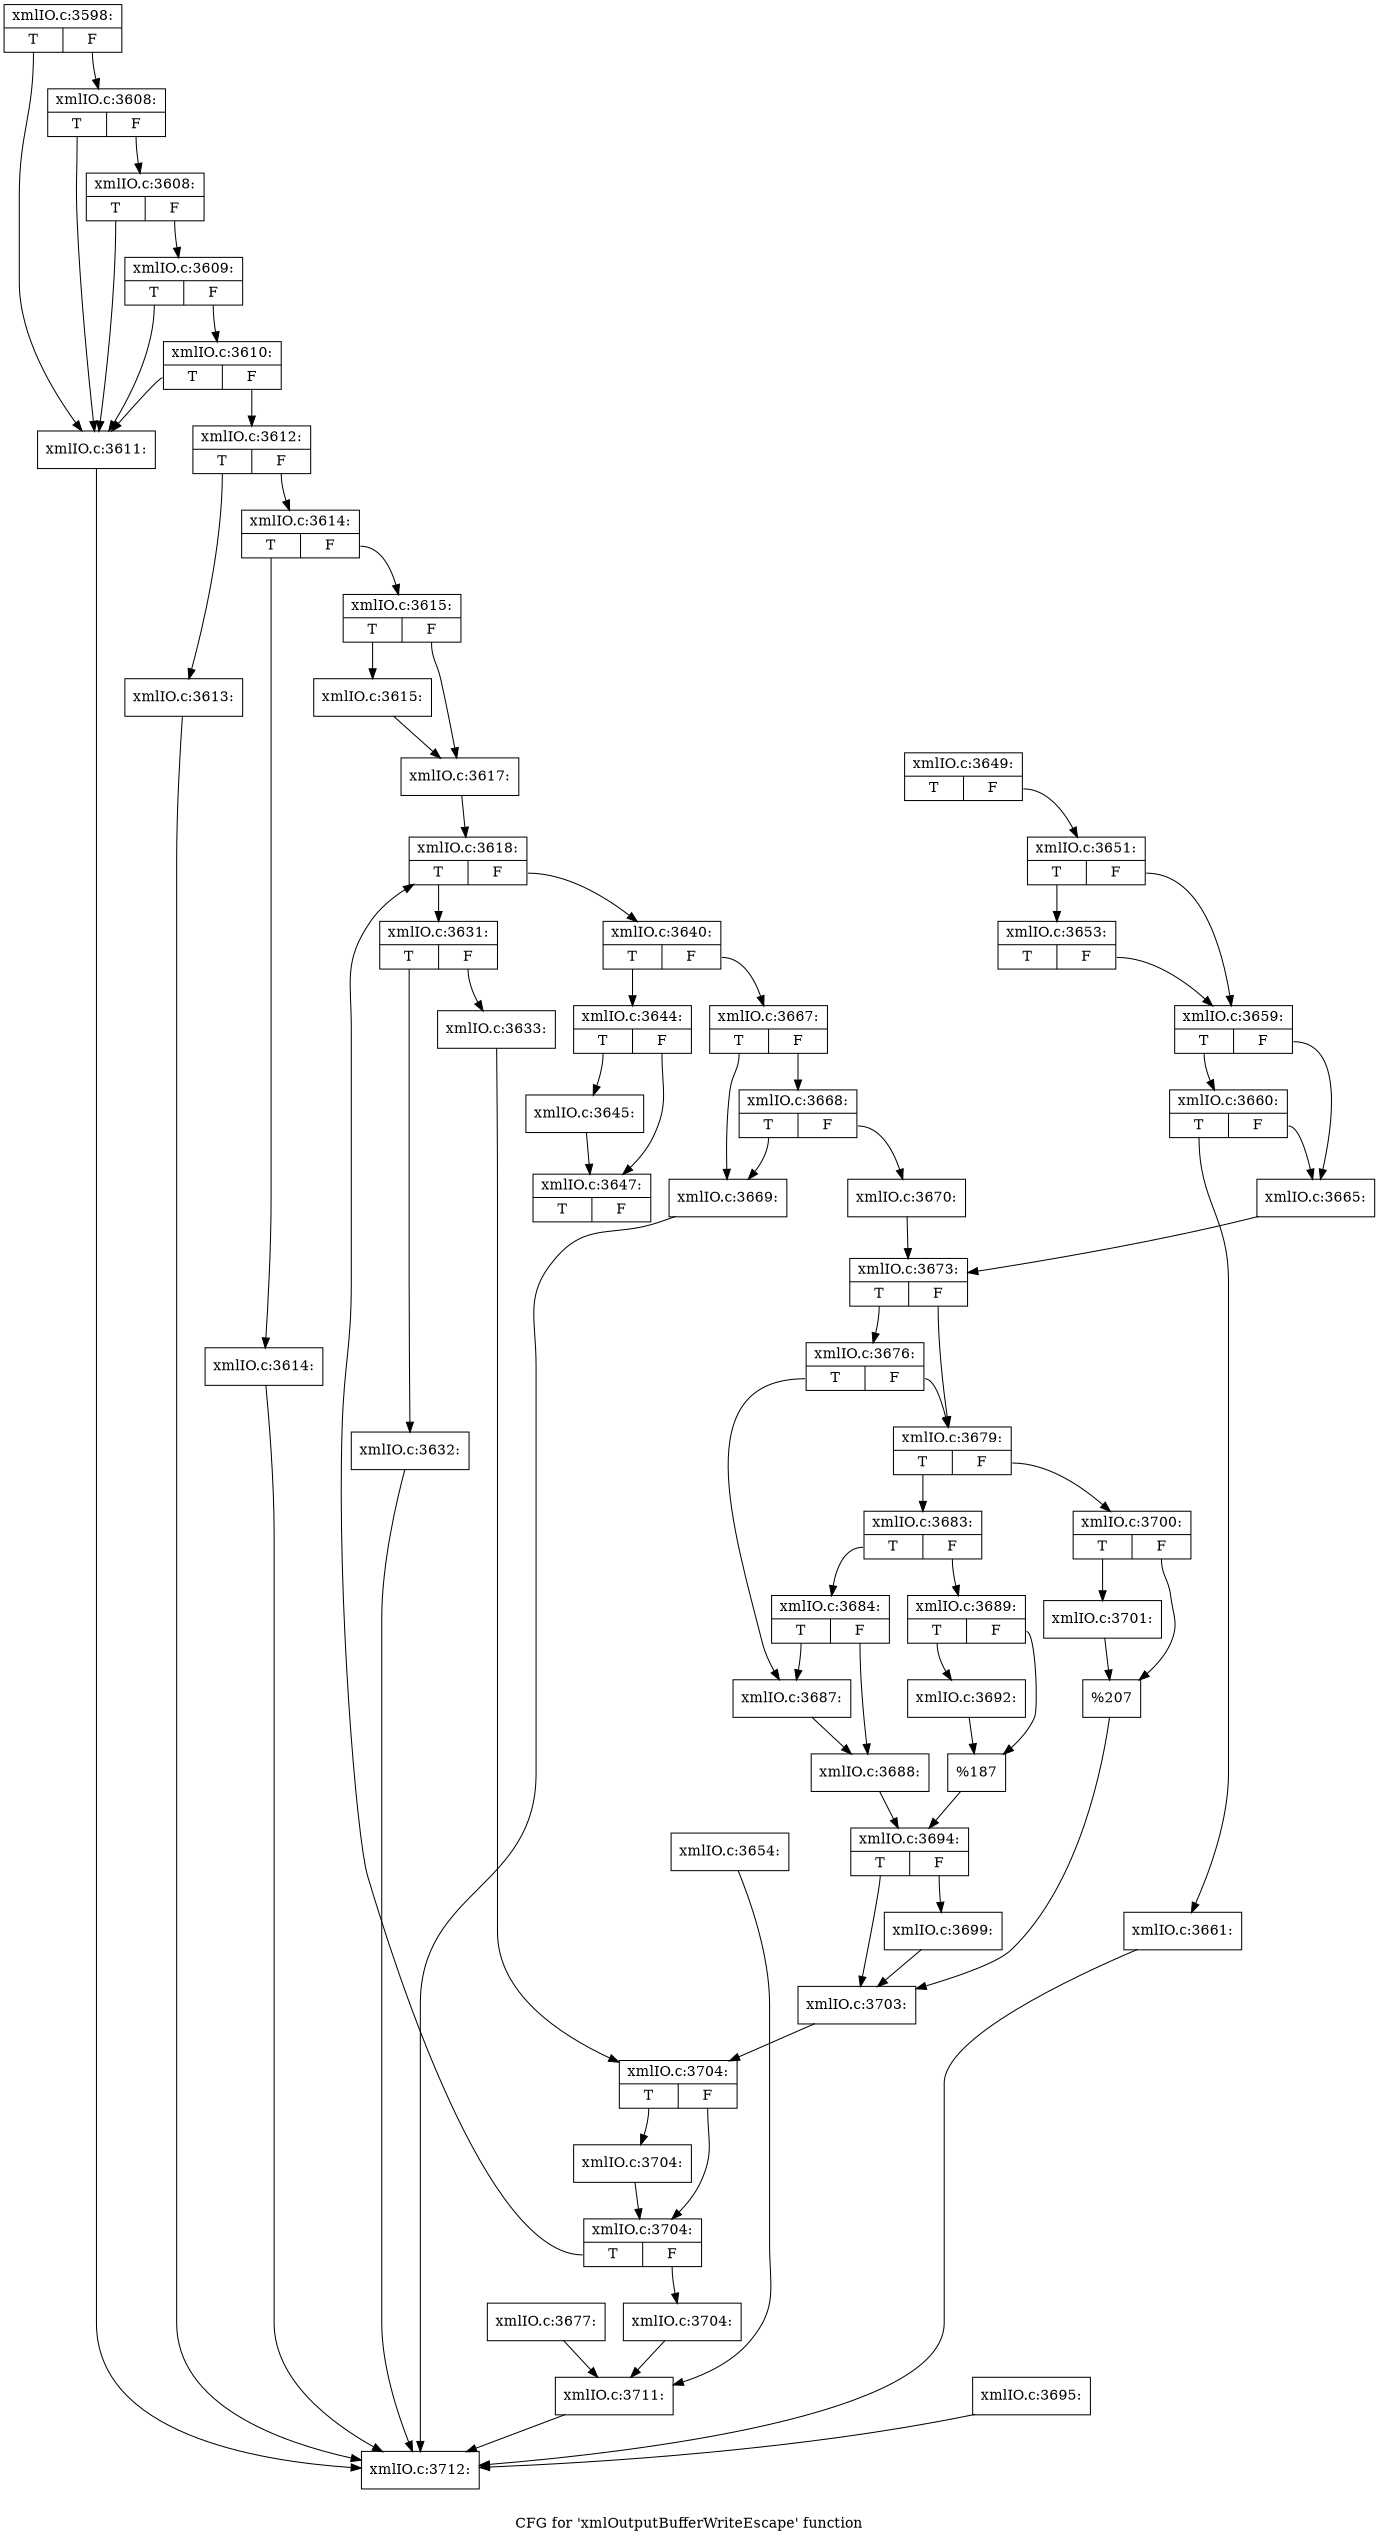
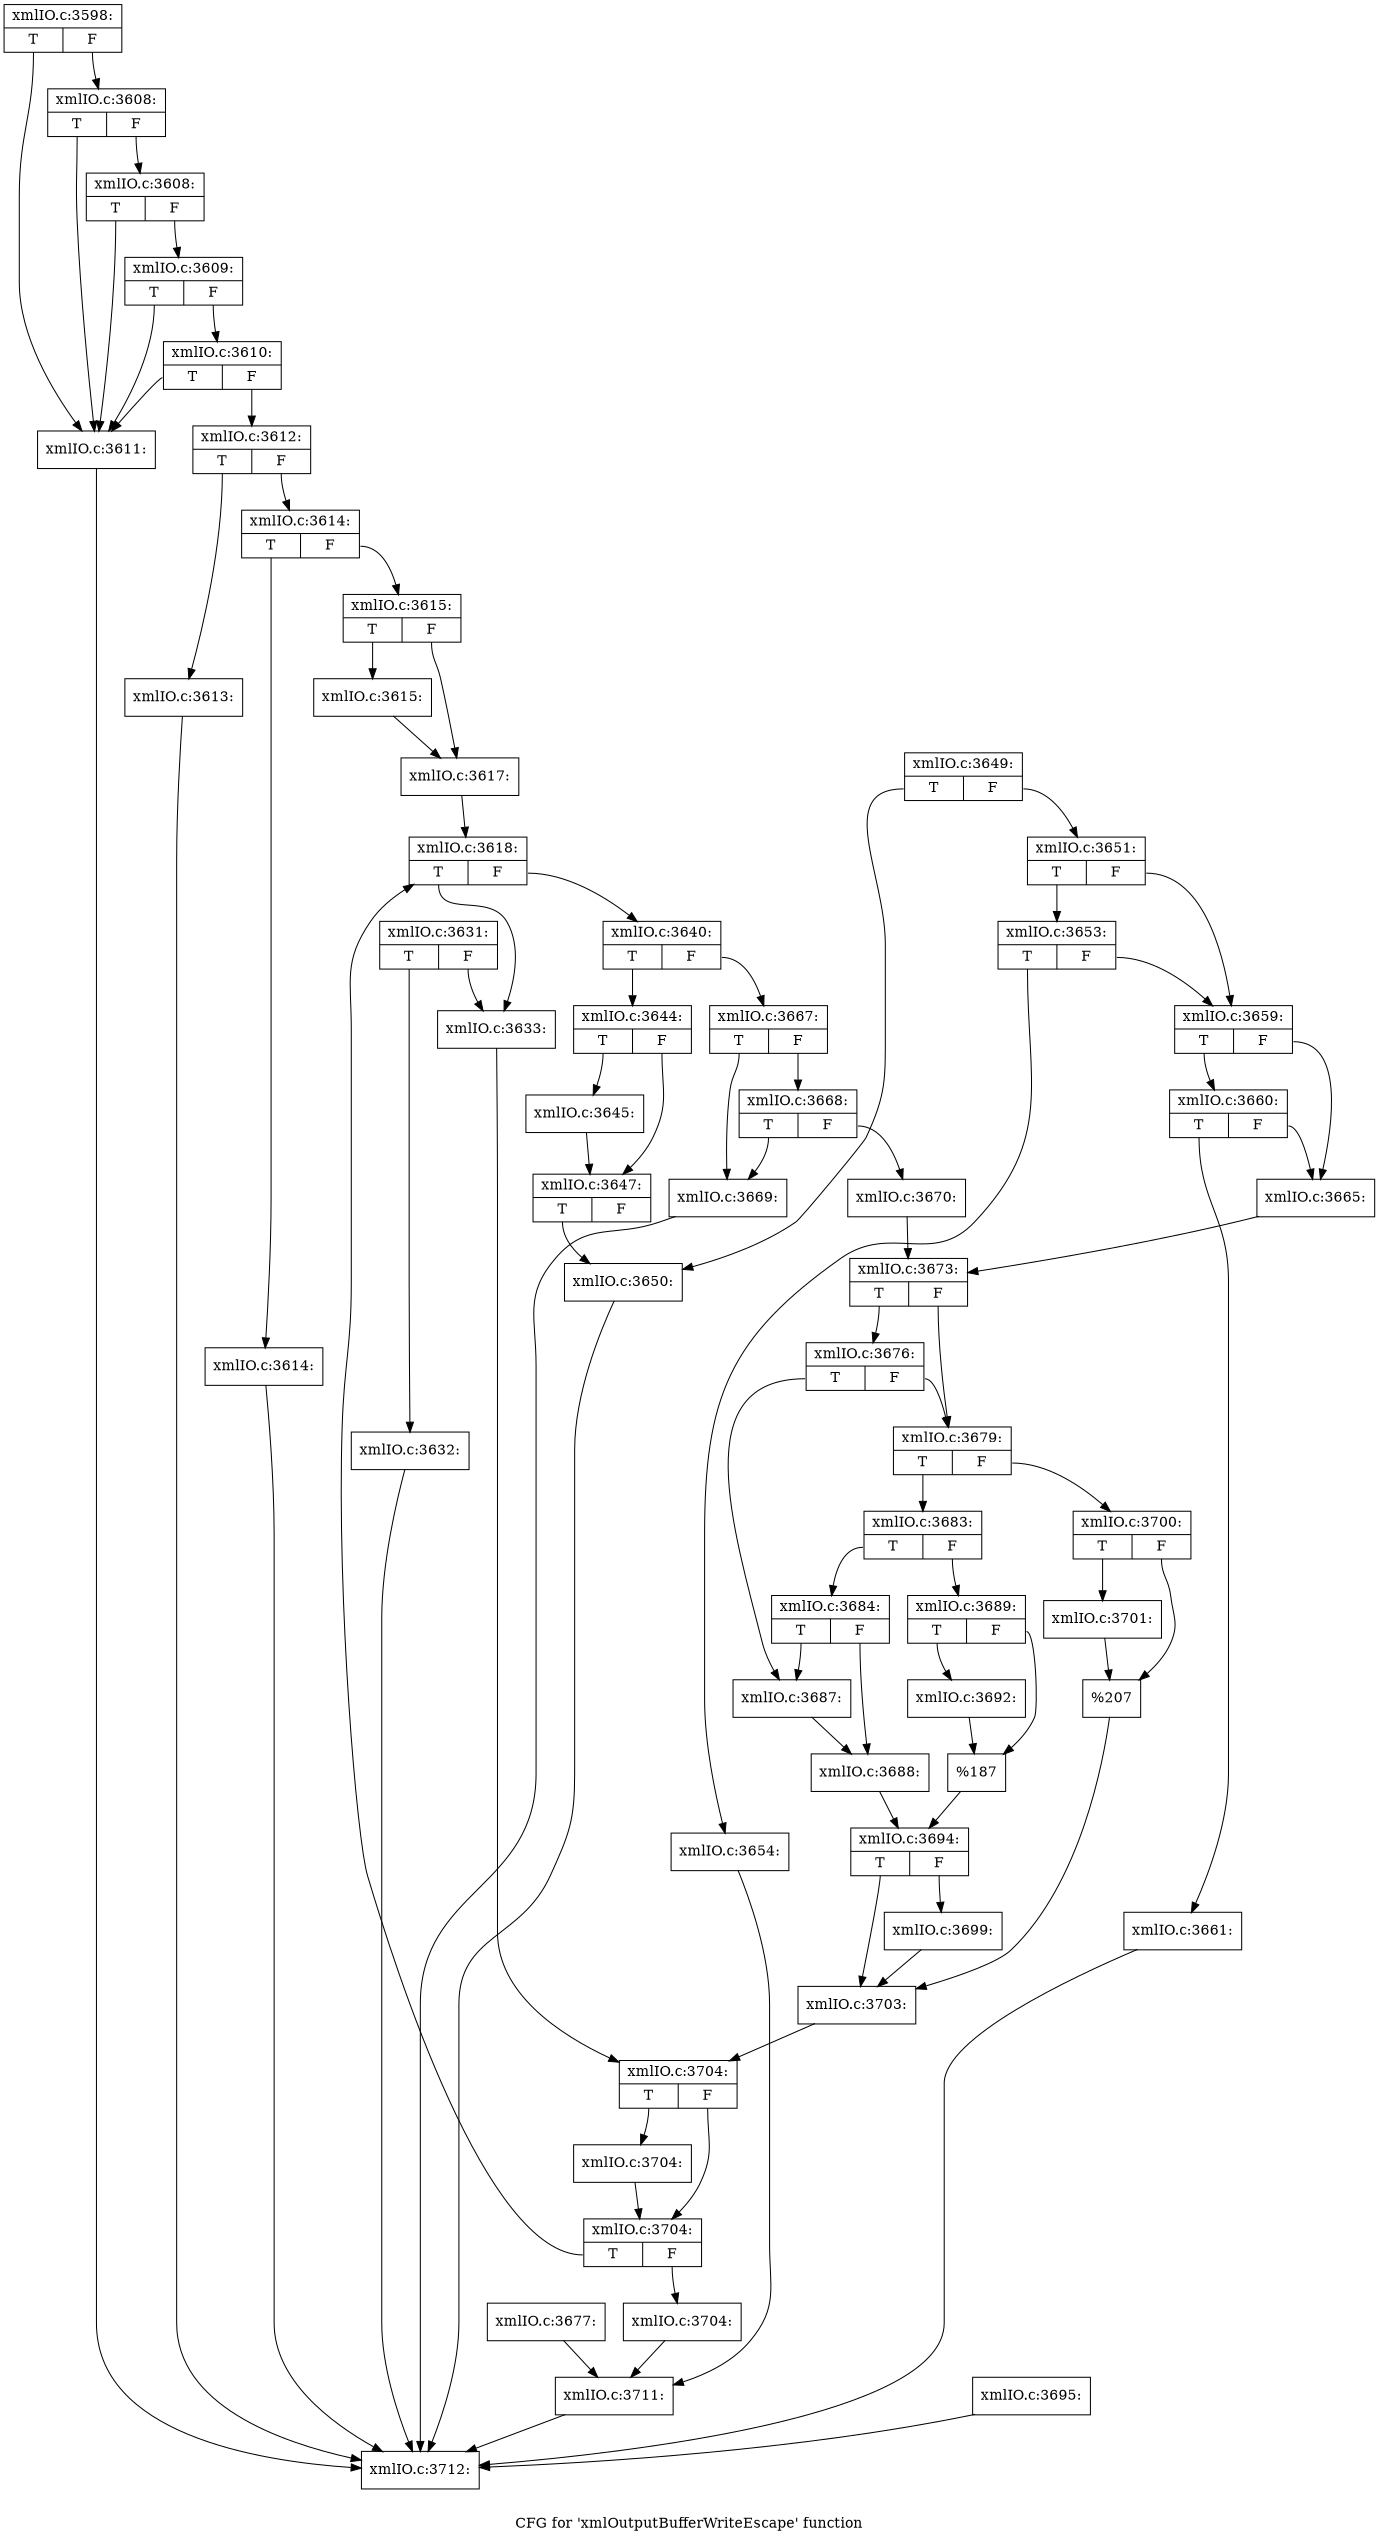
edge "xmlIO.c:3618:" -> "xmlIO.c:3631:": now "xmlIO.c:3618:" -> "xmlIO.c:3633:"
node "xmlIO.c:3650:": added
edge "xmlIO.c:3653:" -> "xmlIO.c:3654:": added
